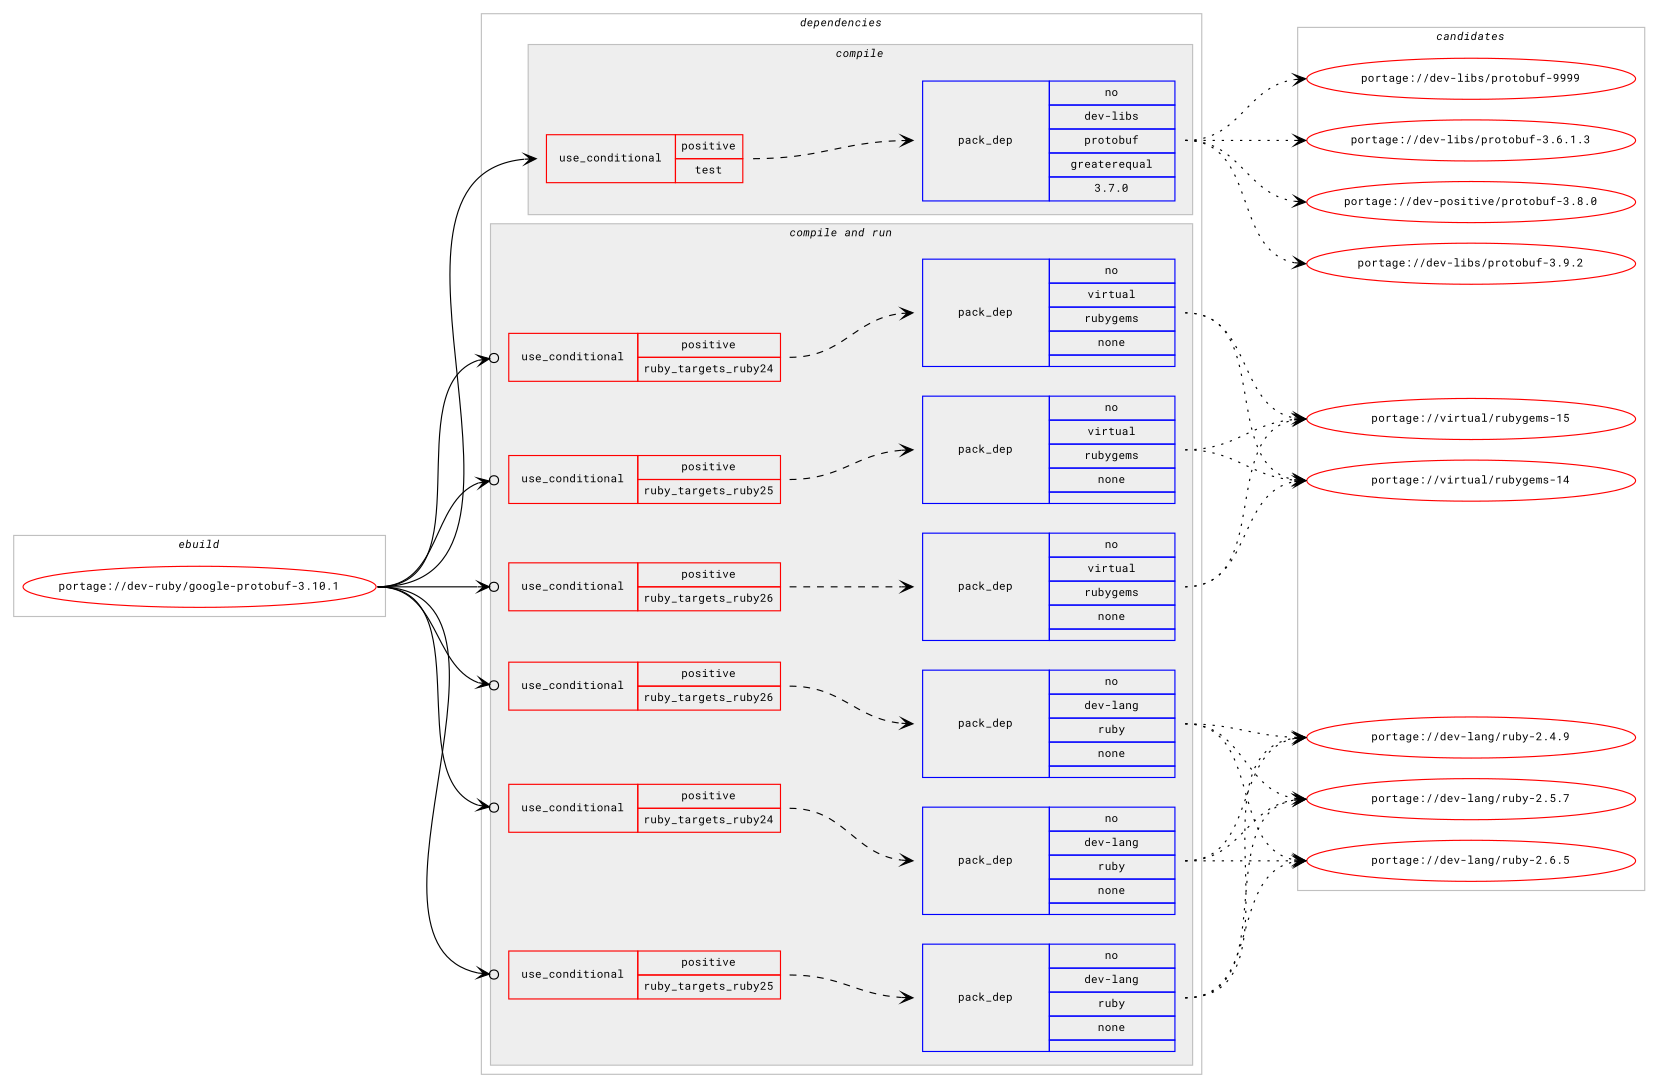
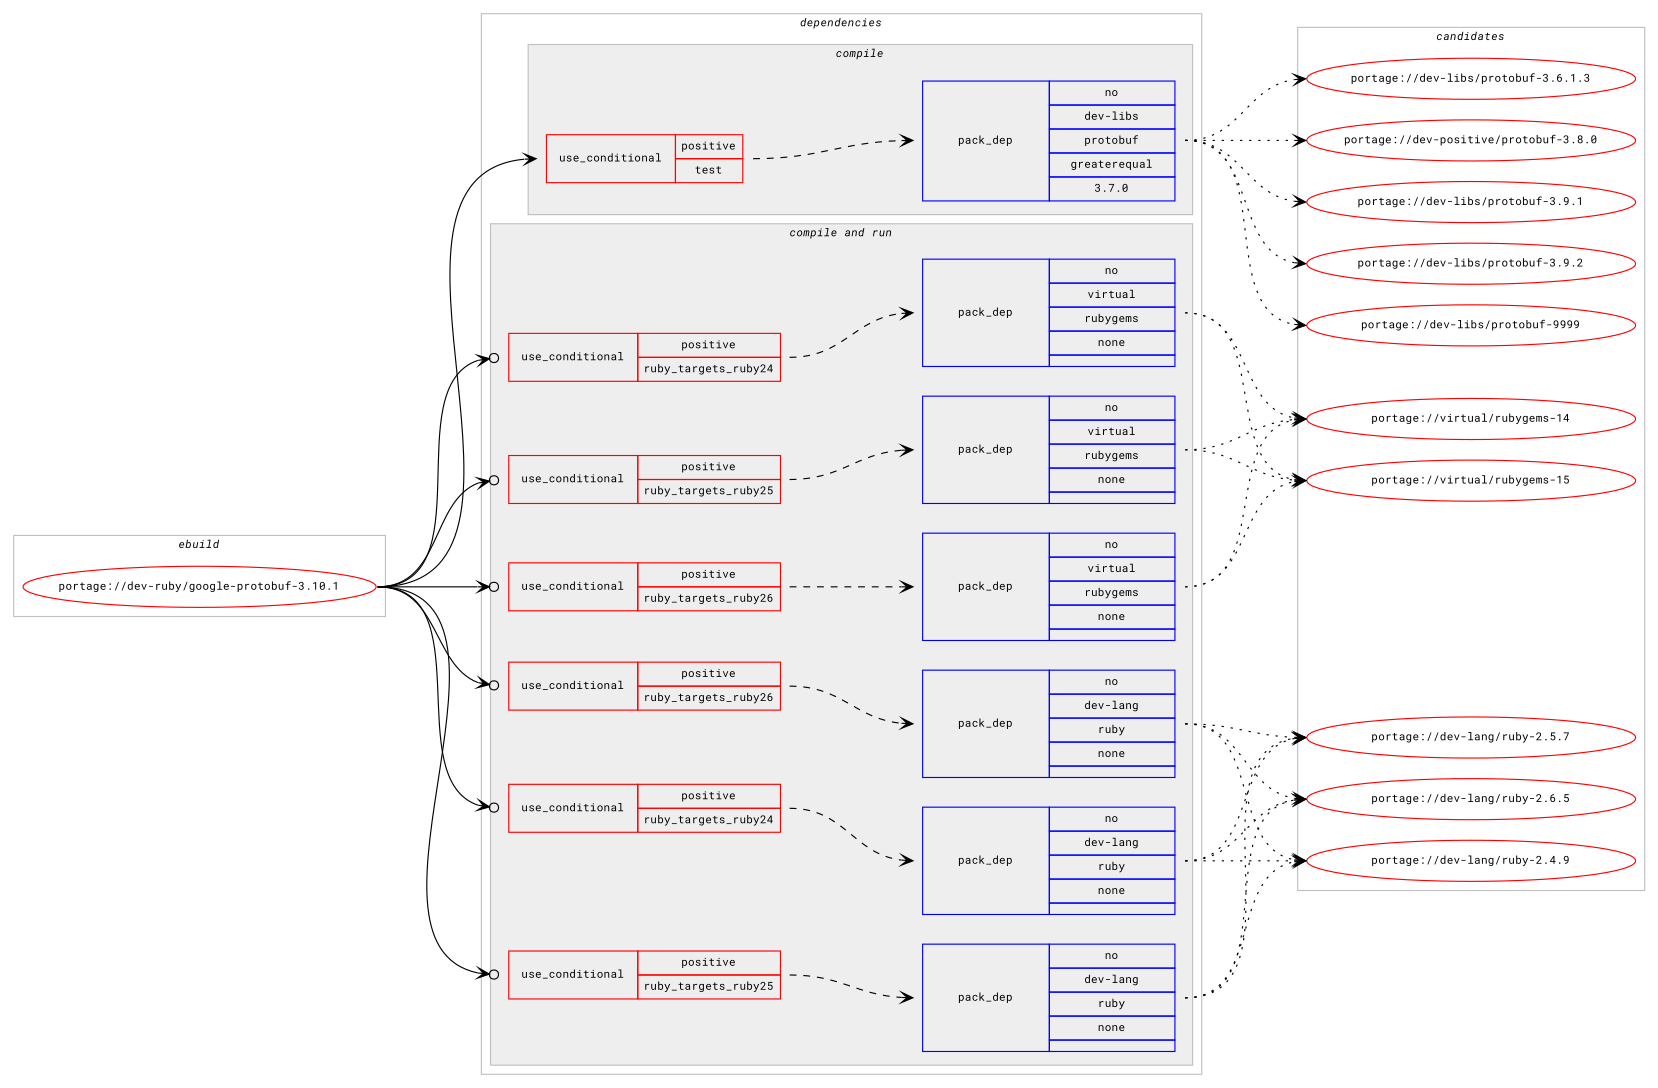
node "portage://dev-libs/protobuf-3.9.1": added
